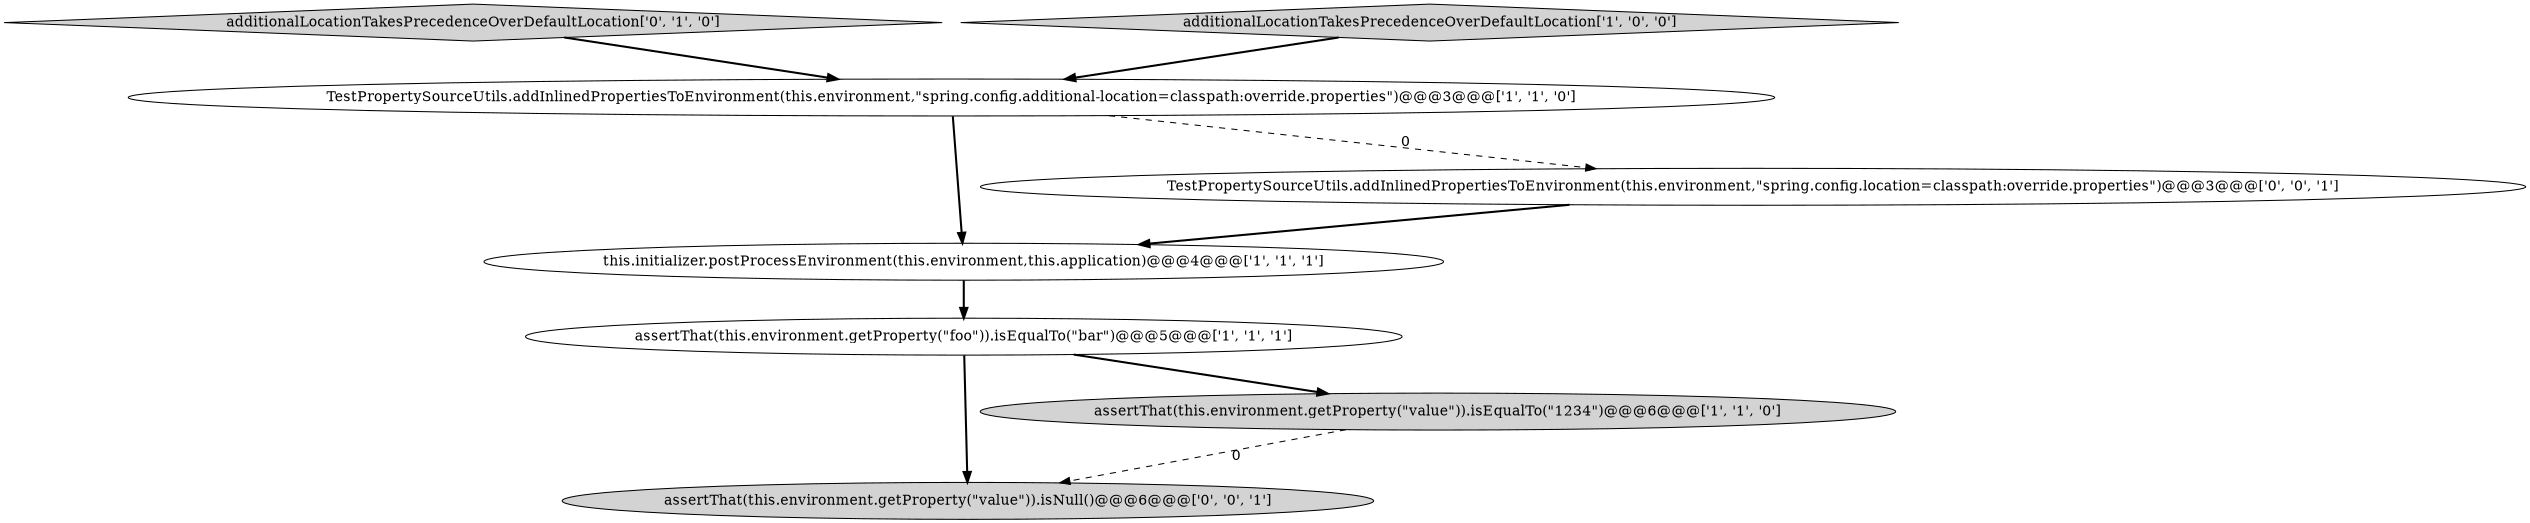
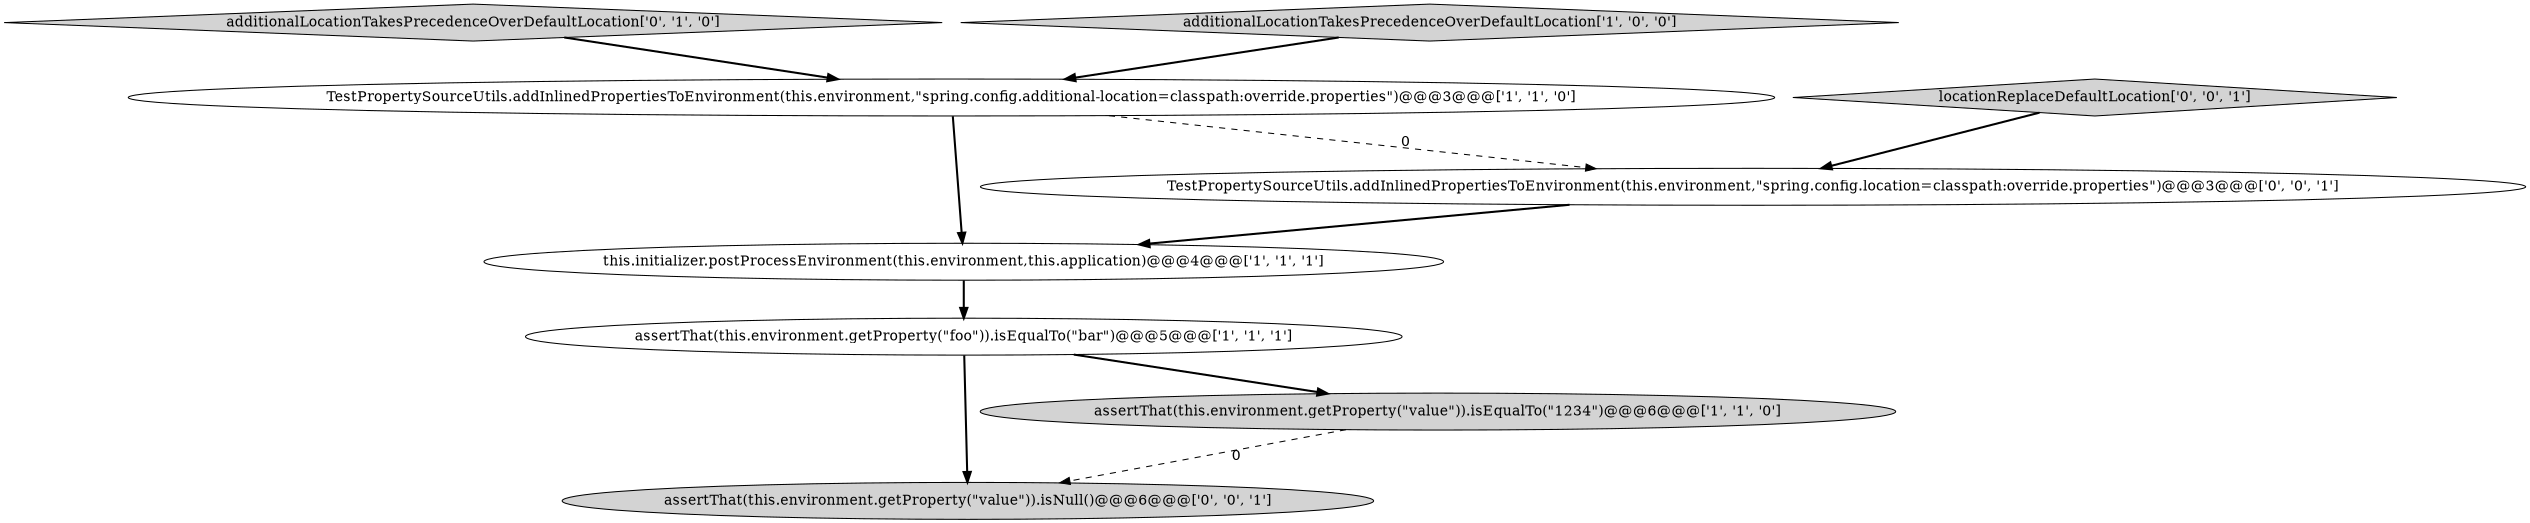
node "locationReplaceDefaultLocation['0', '0', '1']": added
